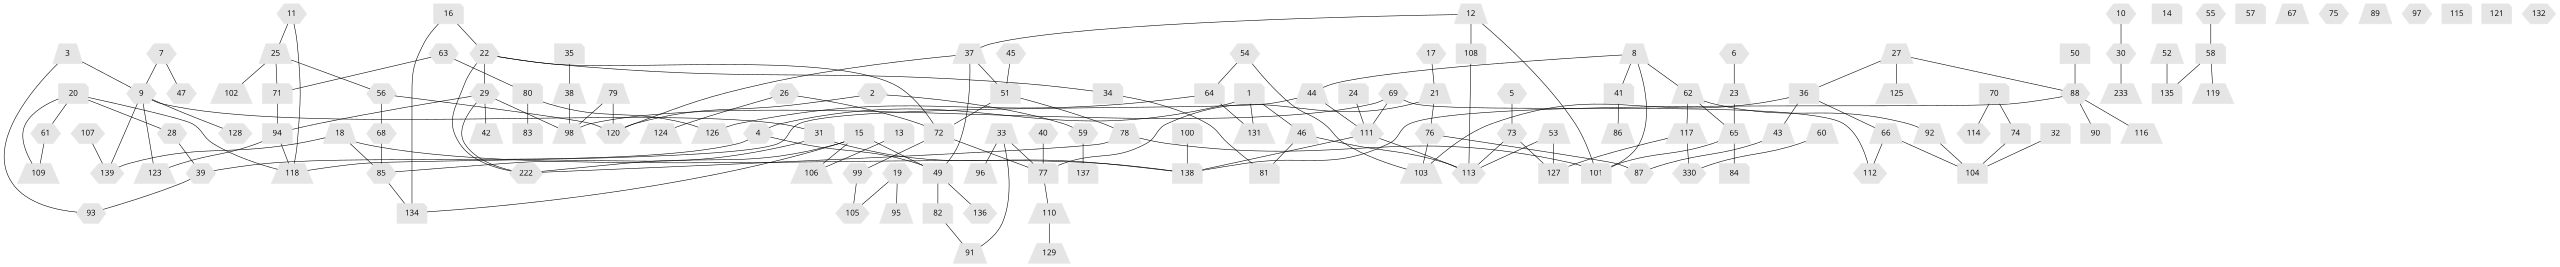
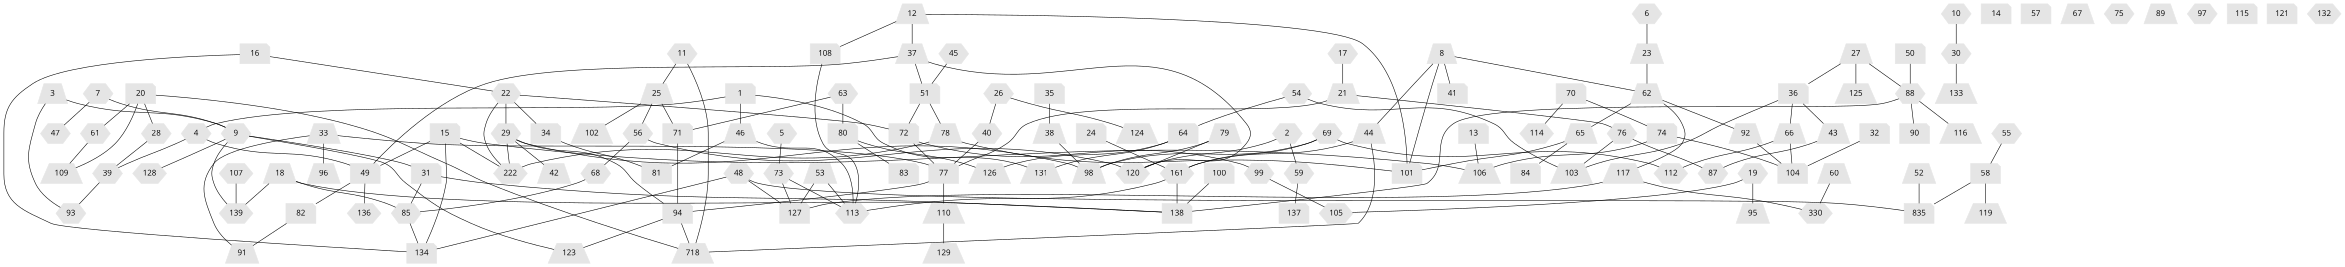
node "233": label "233" -> "133"
node "135": label "135" -> "835"
edge "26" -- "72": now "26" -- "40"
edge "23" -- "65": now "23" -- "62"
node "111": label "111" -> "161"
node "86": removed
edge "74" -- "106": added
node "118": label "118" -> "718"
node "48": added
edge "77" -- "94": added
